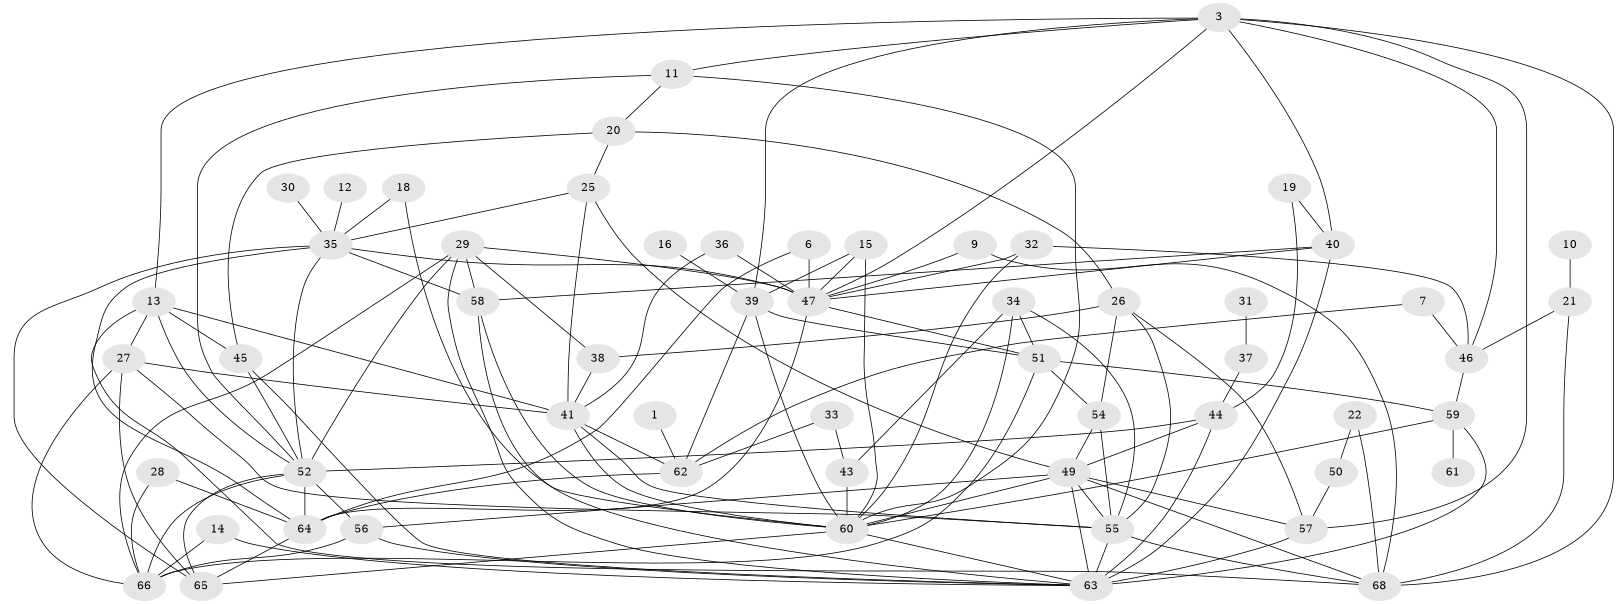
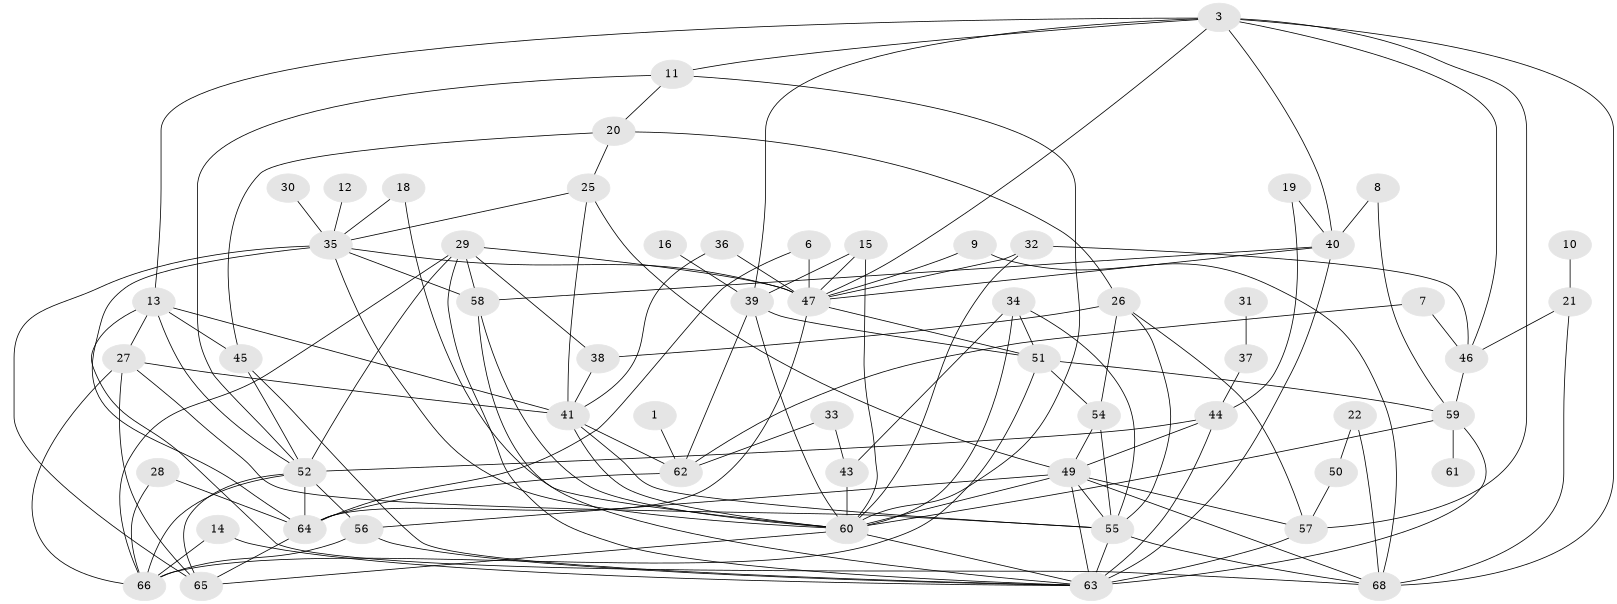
node "8": added
edge "35" -- "52": now "35" -- "60"
